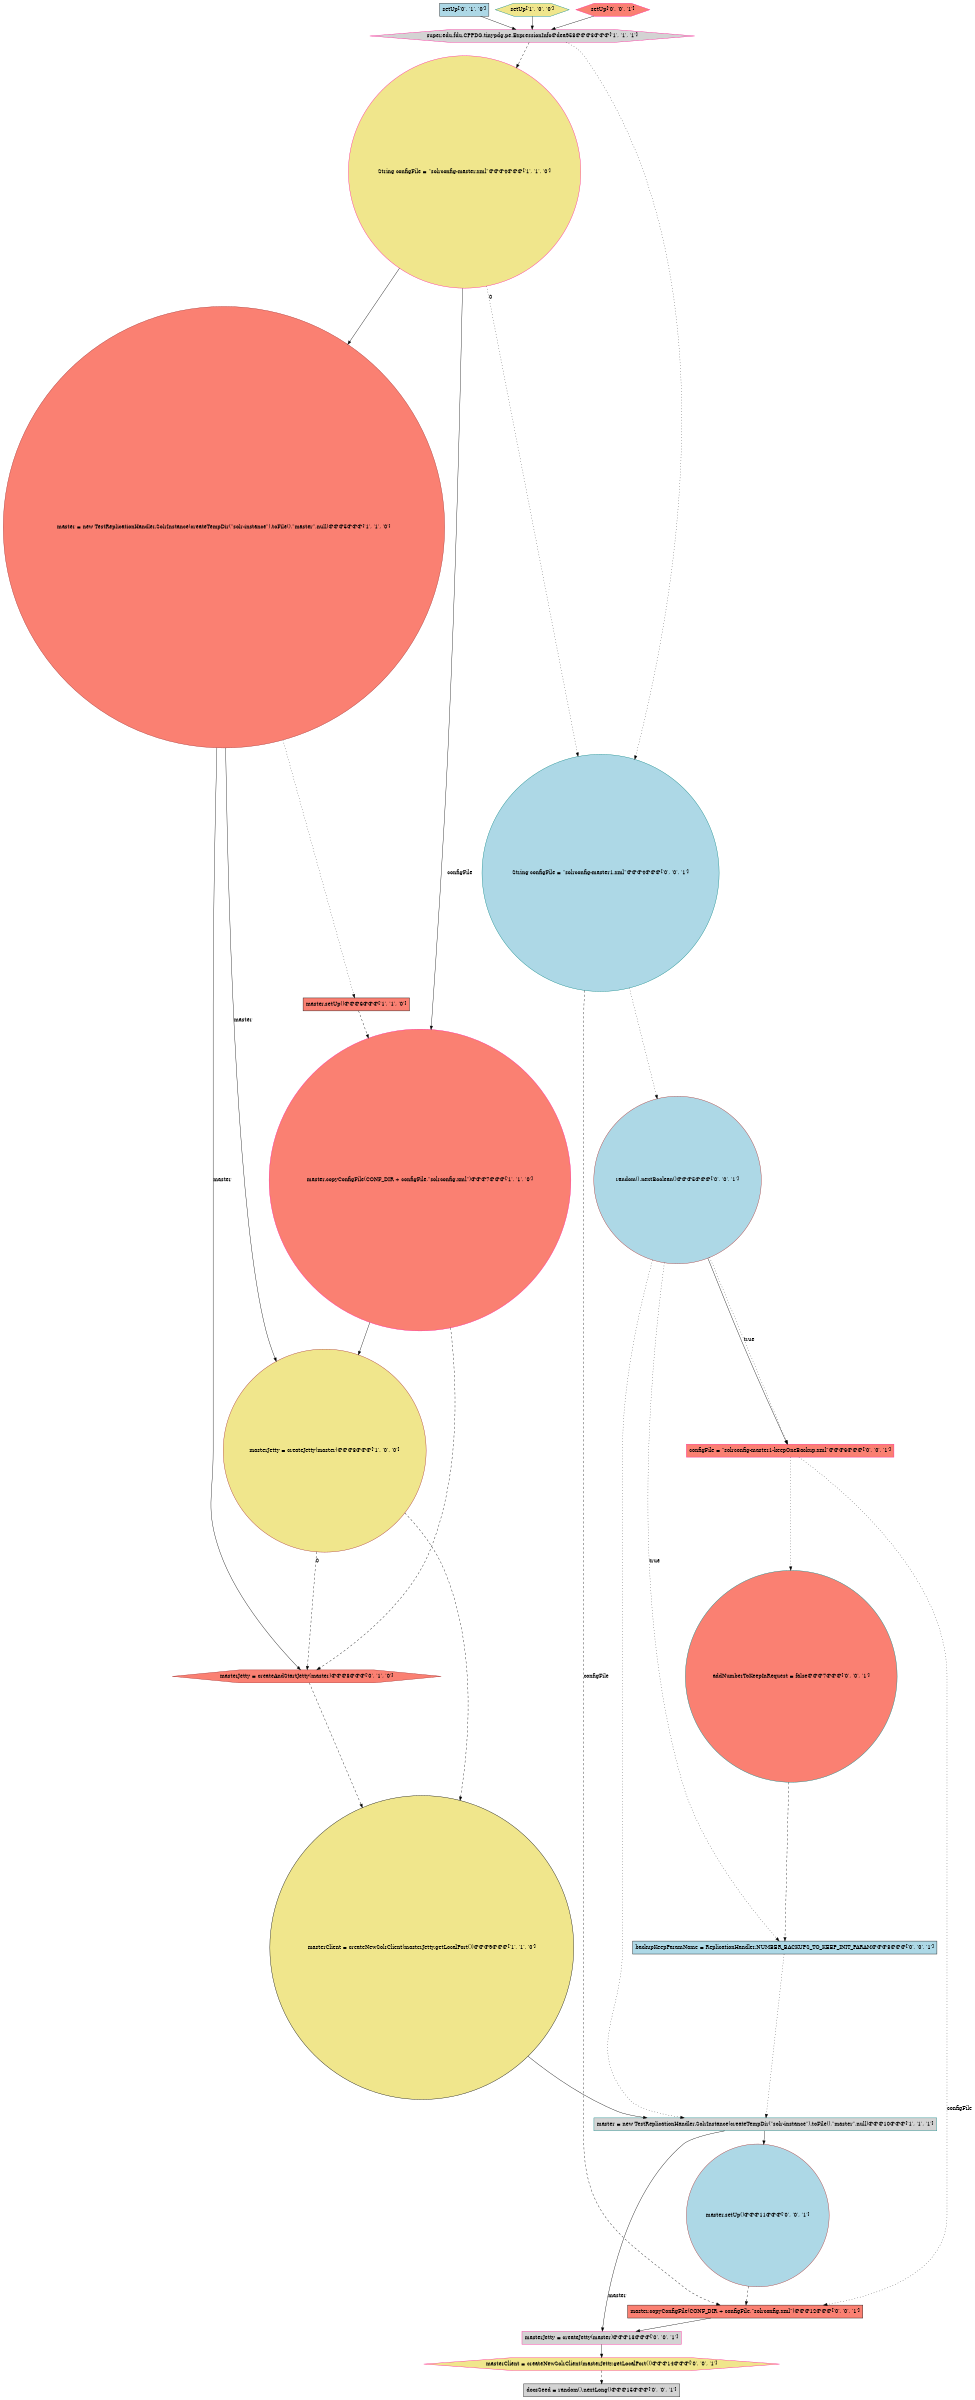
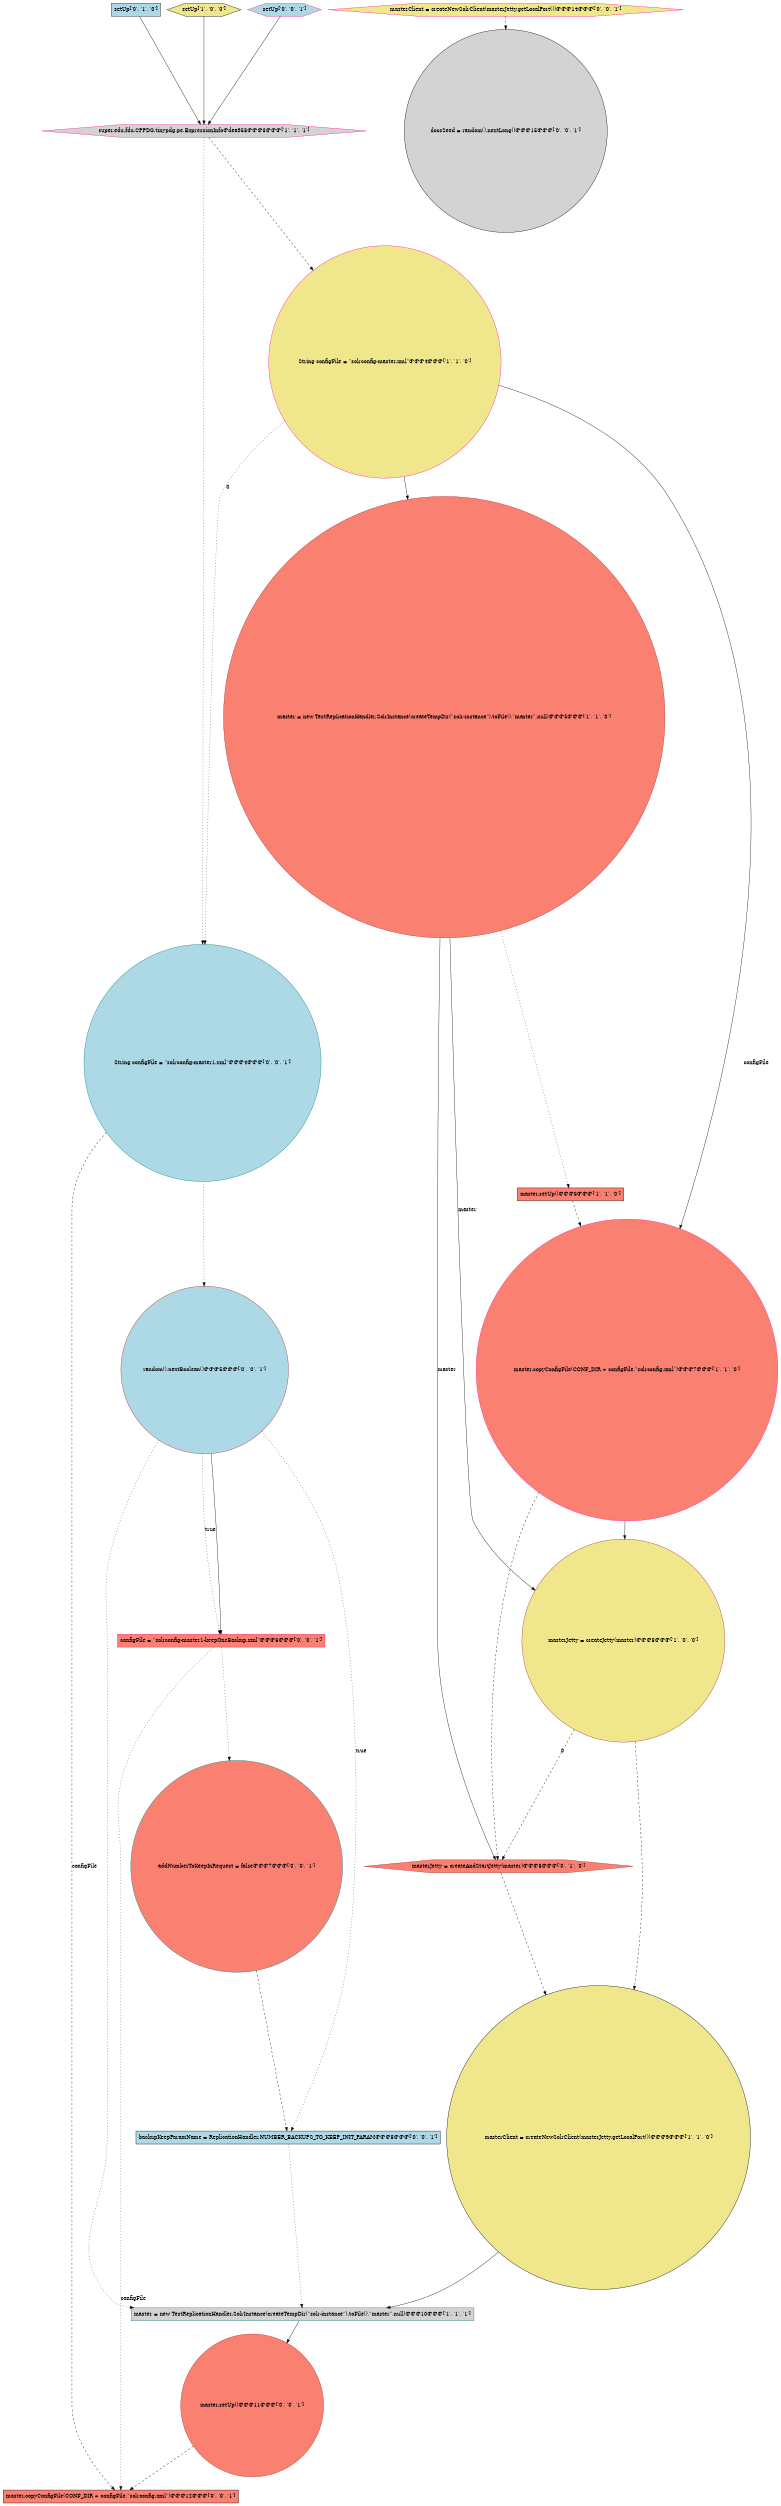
node "setUp['1', '0', '0']": color teal -> black
node "setUp['0', '0', '1']": fillcolor salmon -> lightblue
node "master.setUp()@@@11@@@['0', '0', '1']": fillcolor lightblue -> salmon
node "masterJetty = createJetty(master)@@@13@@@['0', '0', '1']": removed
node "docsSeed = random().nextLong()@@@15@@@['0', '0', '1']": shape box -> circle
